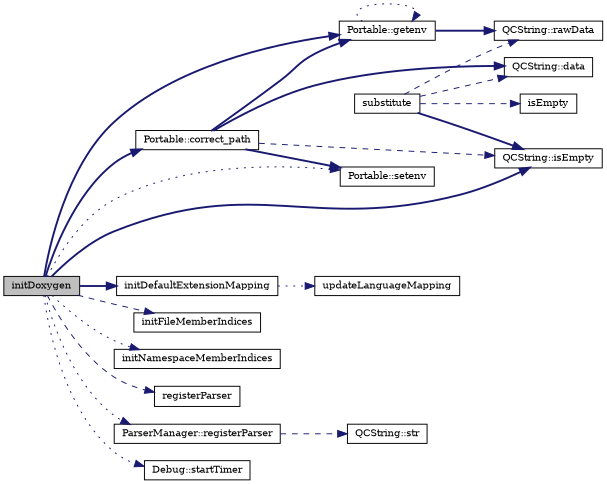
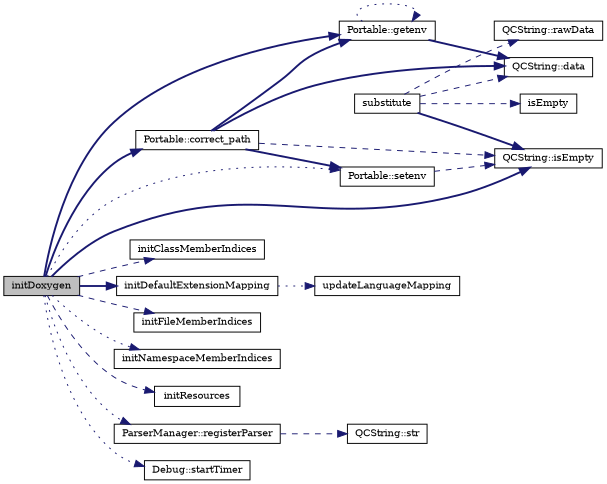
edge "Portable::getenv" -> "QCString::rawData": now "Portable::getenv" -> "QCString::data"
edge "Portable::setenv" -> "QCString::isEmpty": added
node "initClassMemberIndices": added
node "registerParser": label "registerParser" -> "initResources"
